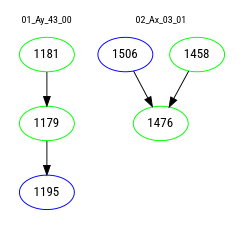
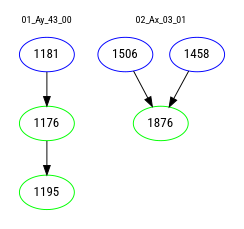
node "1181": color green -> blue
node "1458": color green -> blue
node "1179": label "1179" -> "1176"
node "1476": label "1476" -> "1876"
node "1195": color blue -> green
